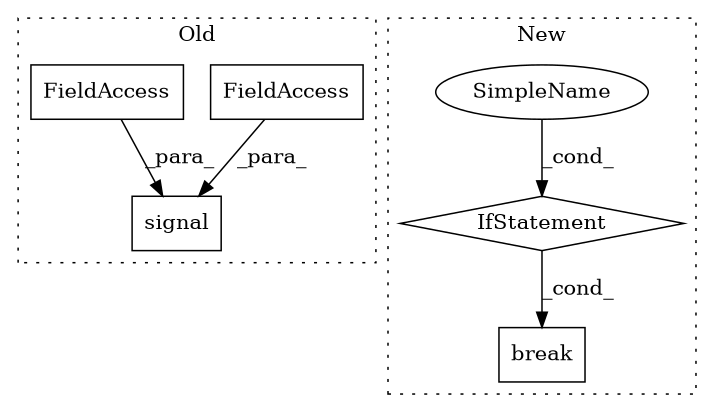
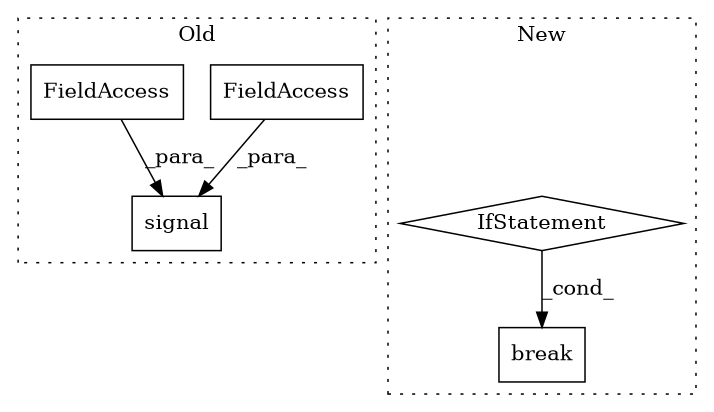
node "SimpleName": removed
